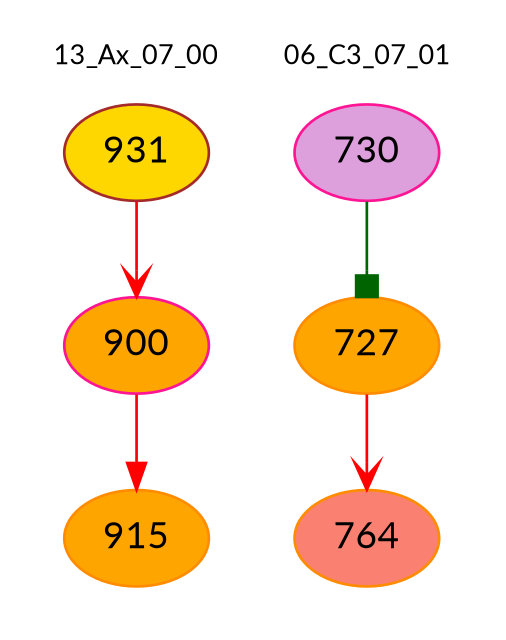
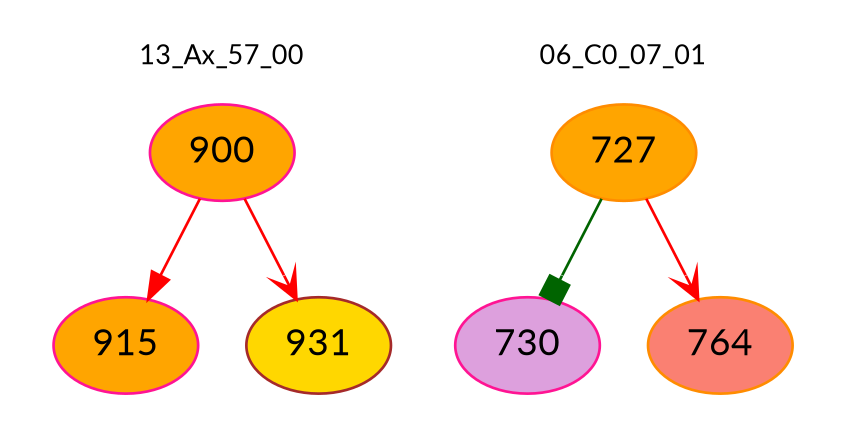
cluster "13_Ax_07_00": label "13_Ax_07_00" -> "13_Ax_57_00"
cluster "06_C3_07_01": label "06_C3_07_01" -> "06_C0_07_01"
edge "931" -> "900": reversed
edge "730" -> "727": reversed
node "915": color darkorange -> deeppink
